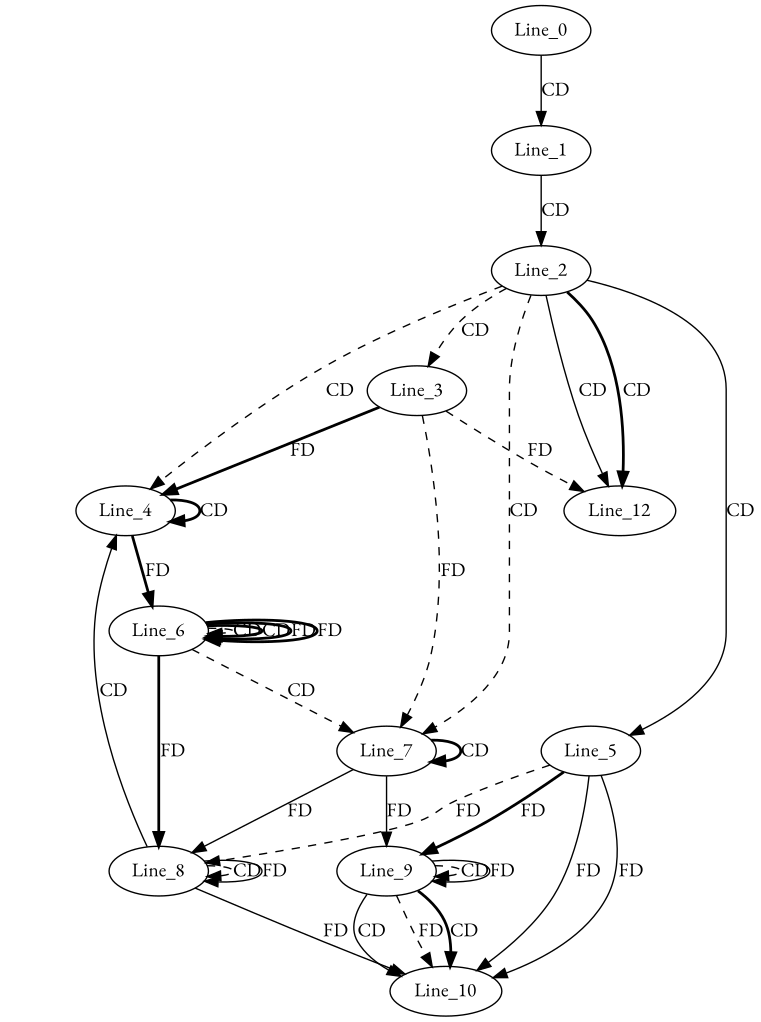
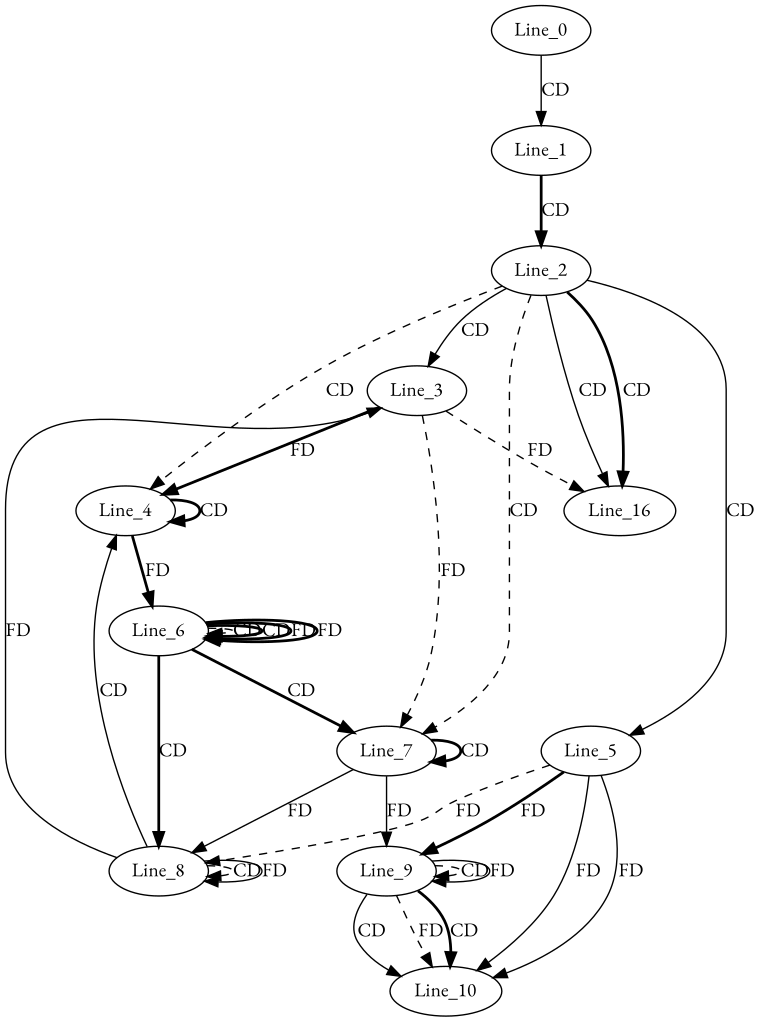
edge "Line_1" -> "Line_2": style solid -> bold
edge "Line_2" -> "Line_3": style dashed -> solid
node "Line_12": label "Line_12" -> "Line_16"
edge "Line_6" -> "Line_7": style dashed -> bold
edge "Line_6" -> "Line_8": label "FD" -> "CD"
edge "Line_8" -> "Line_10": now "Line_8" -> "Line_3"
